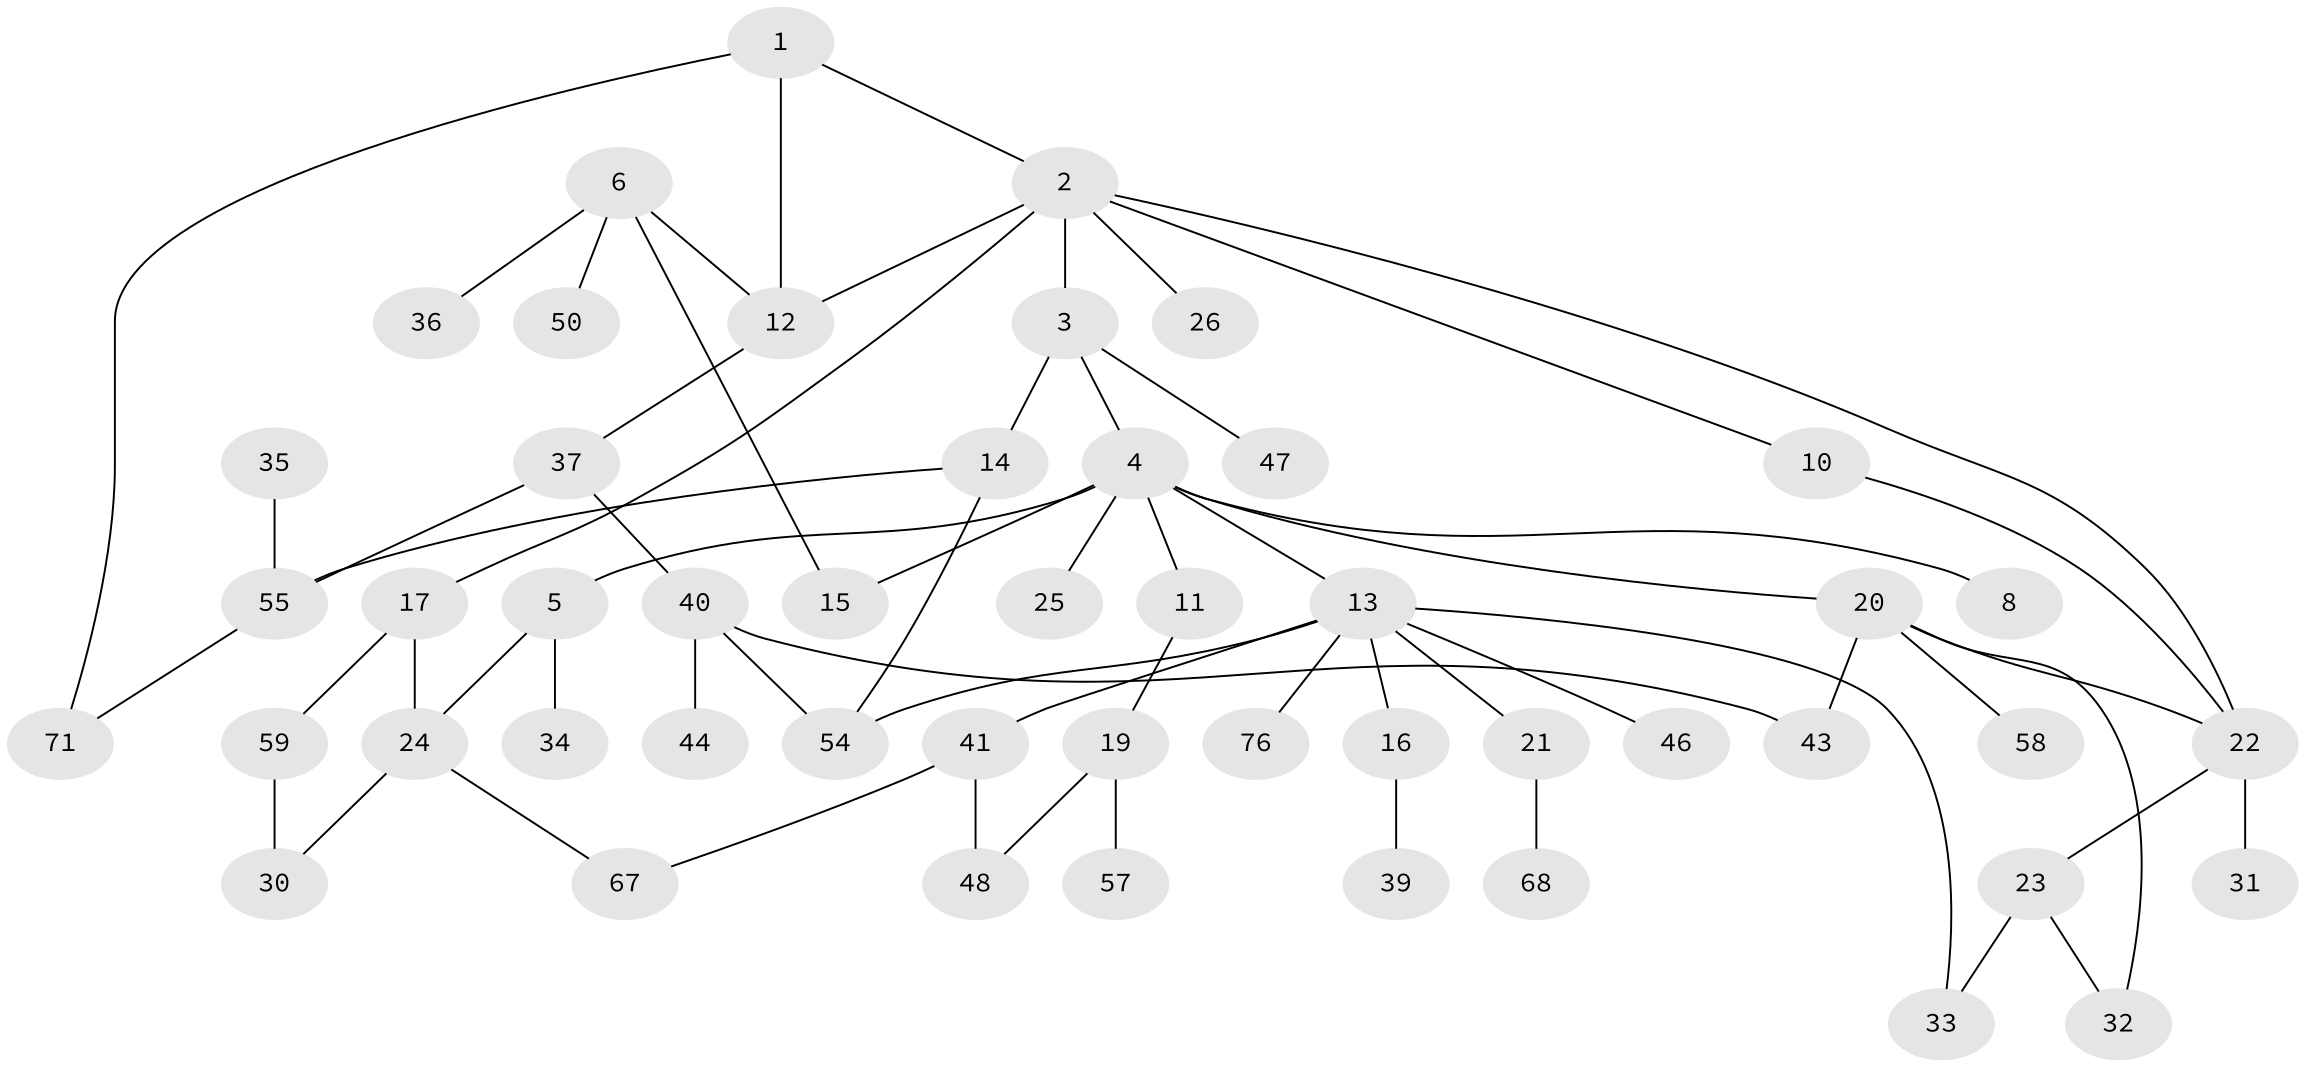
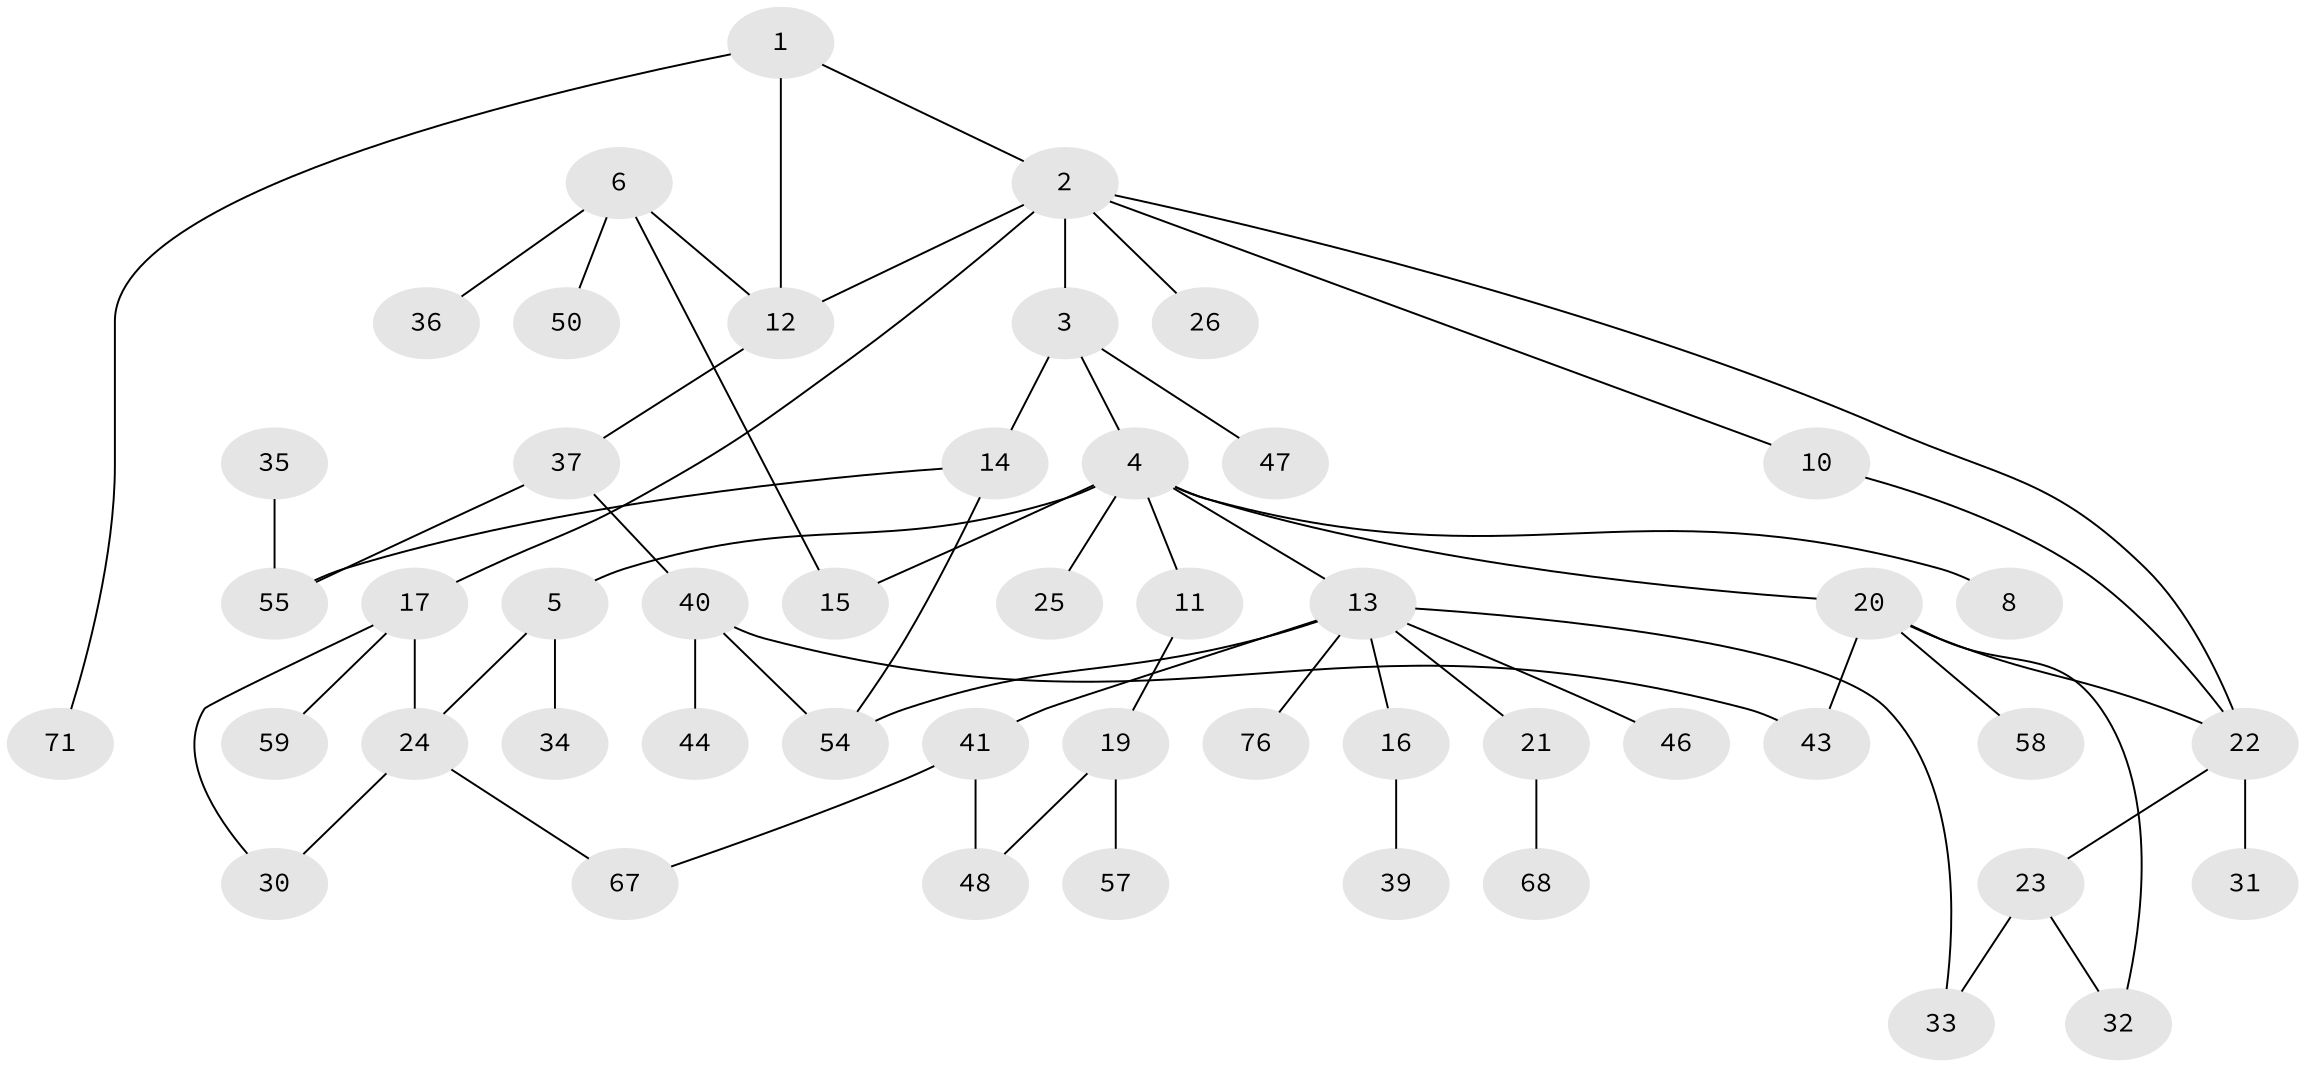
edge "55" -- "71": removed
edge "59" -- "30": now "17" -- "30"
